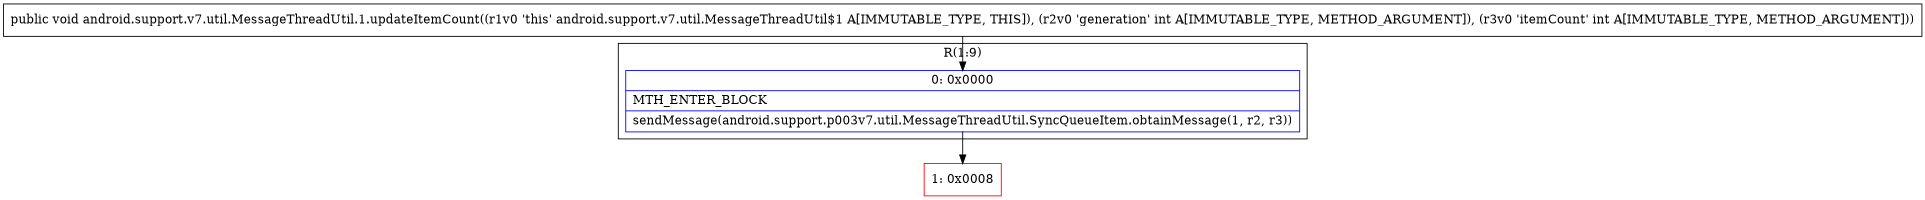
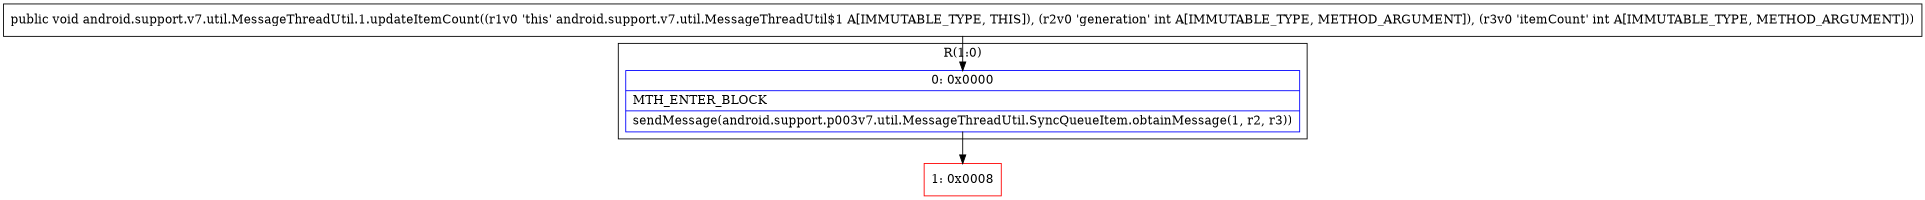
cluster "R(1:9)": label "R(1:9)" -> "R(1:0)"
